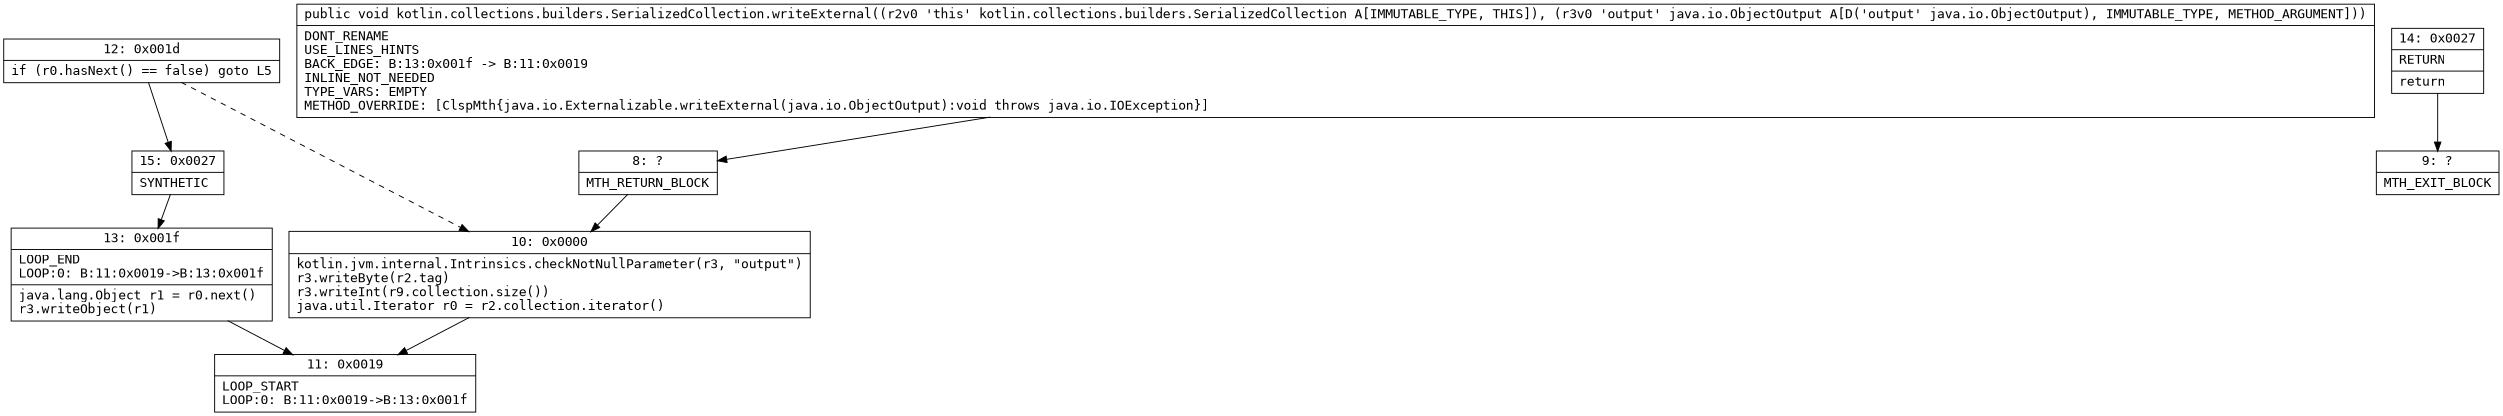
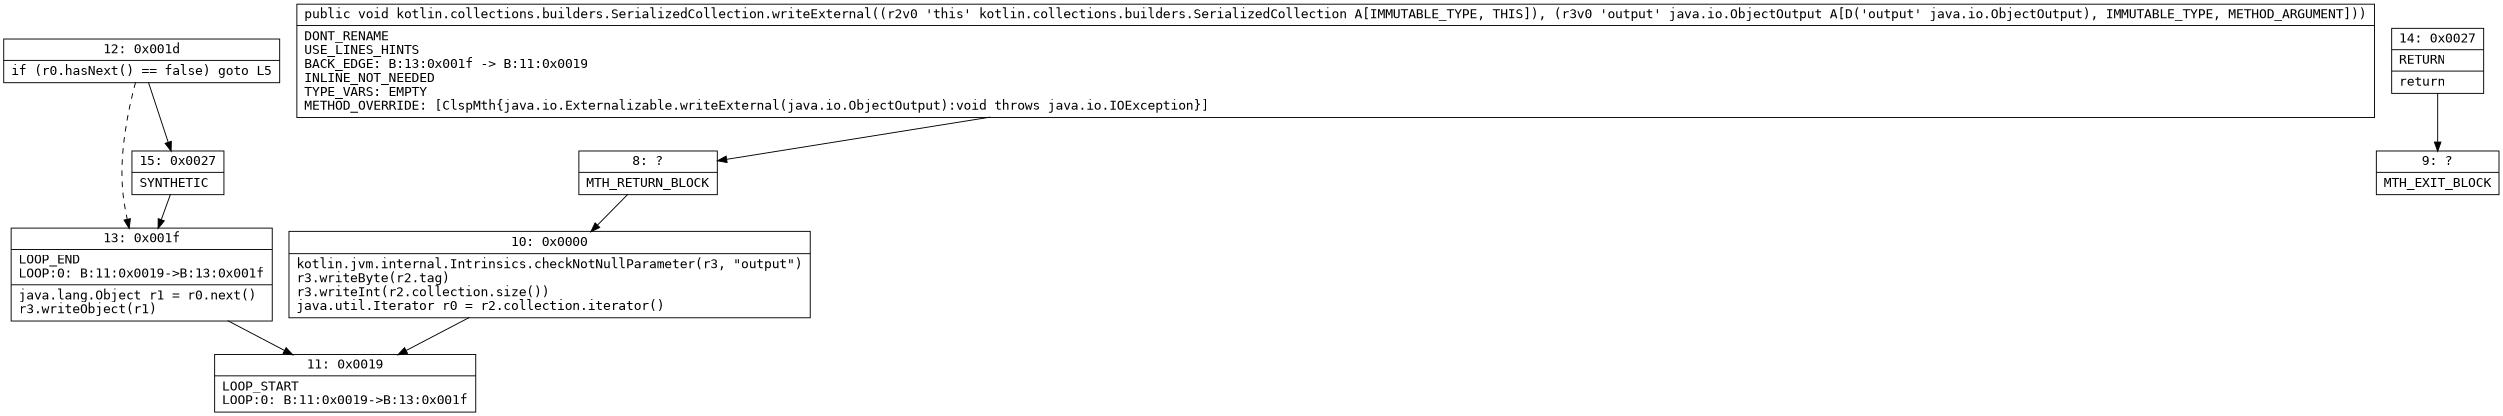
edge "12: 0x001d" -> "10: 0x0000": now "12: 0x001d" -> "13: 0x001f"
node "10: 0x0000": text "r3.writeInt(r9.collection.size())" -> "r3.writeInt(r2.collection.size())"
